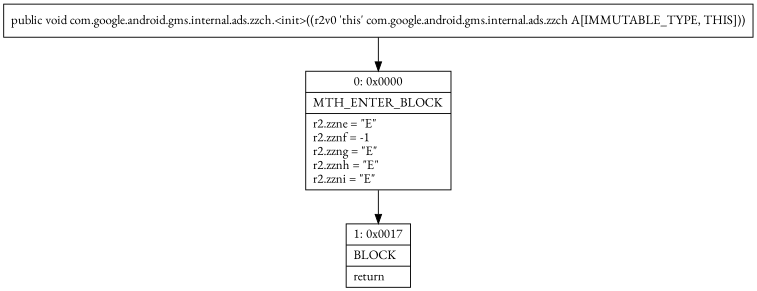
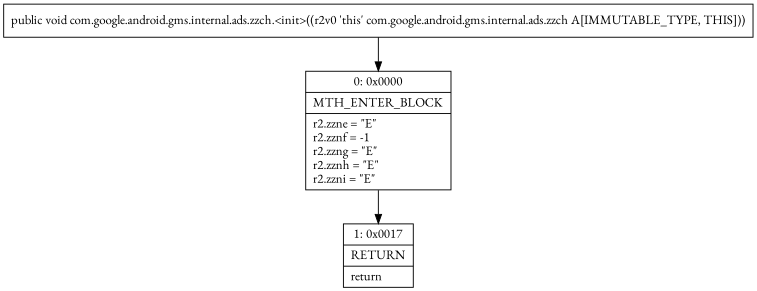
node "1: 0x0017": text "BLOCK" -> "RETURN"
